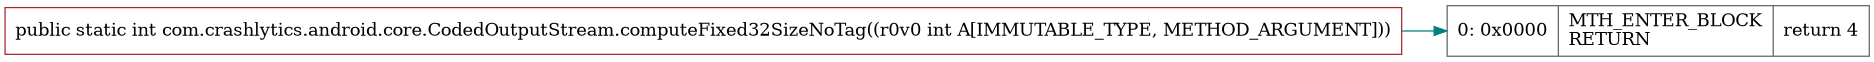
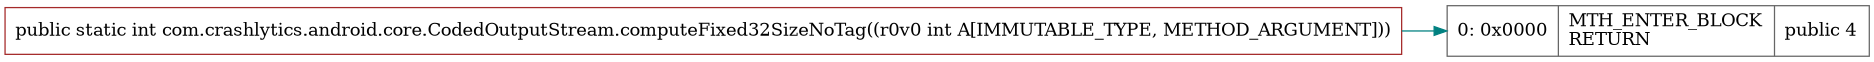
node "0: 0x0000": text "return 4" -> "public 4"
